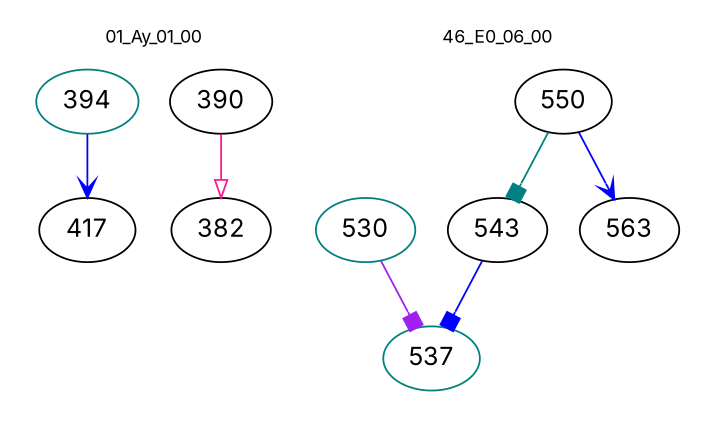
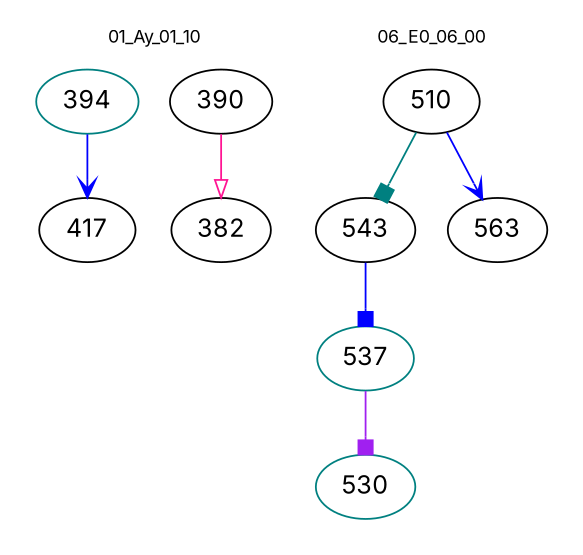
cluster "01_Ay_01_00": label "01_Ay_01_00" -> "01_Ay_01_10"
cluster "46_E0_06_00": label "46_E0_06_00" -> "06_E0_06_00"
node "550": label "550" -> "510"
edge "530" -> "537": reversed
